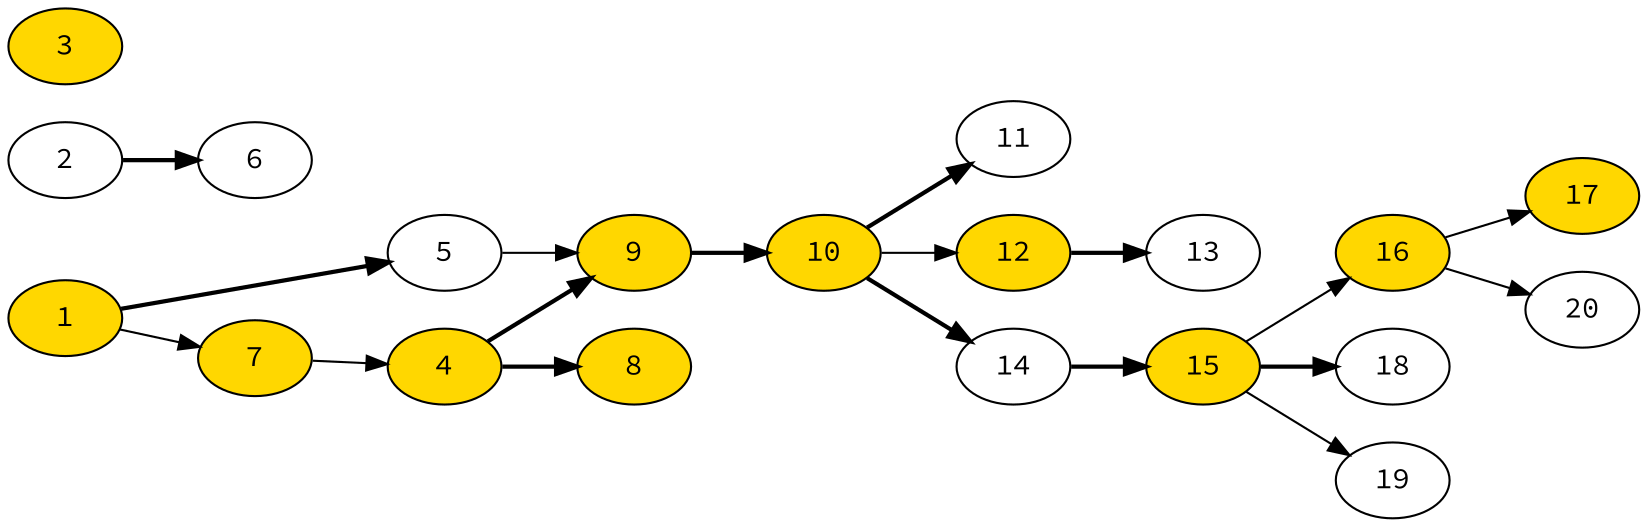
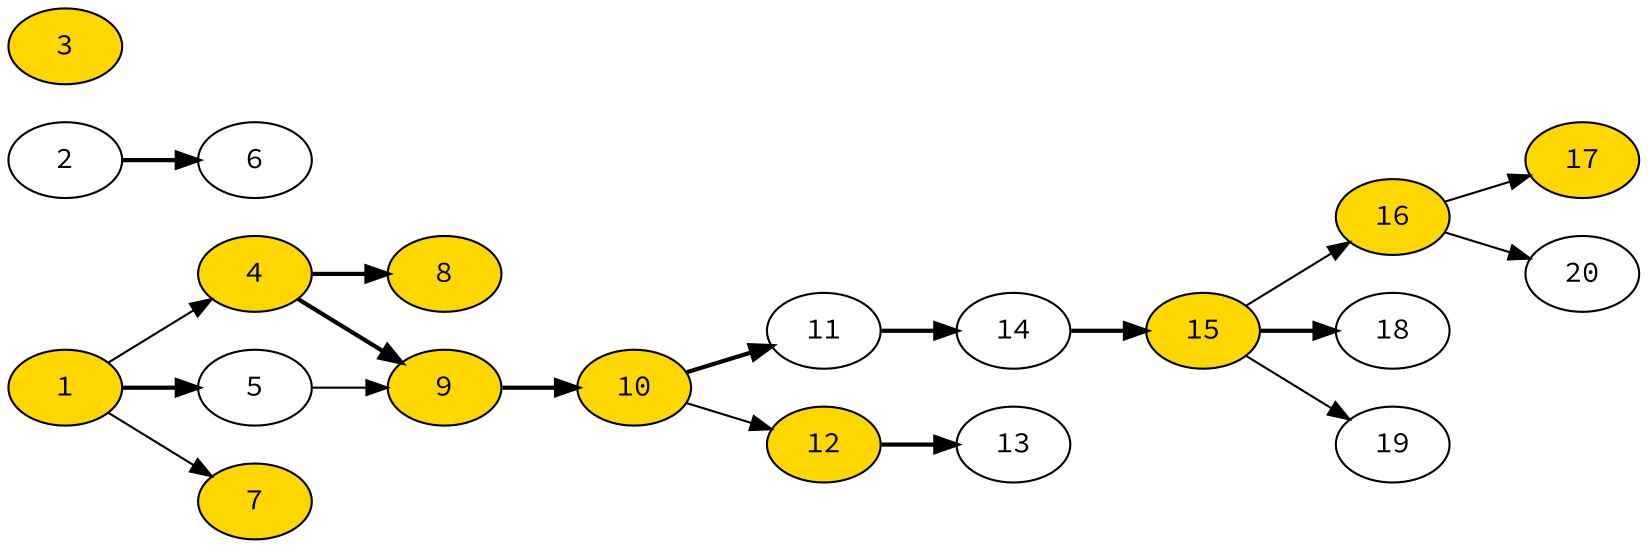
edge "10" -> "14": now "11" -> "14"
edge "7" -> "4": now "1" -> "4"
